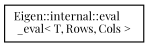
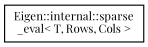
node "Eigen::internal::eval _eval< T, Rows, Cols >": label "Eigen::internal::eval _eval< T, Rows, Cols >" -> "Eigen::internal::sparse _eval< T, Rows, Cols >"
